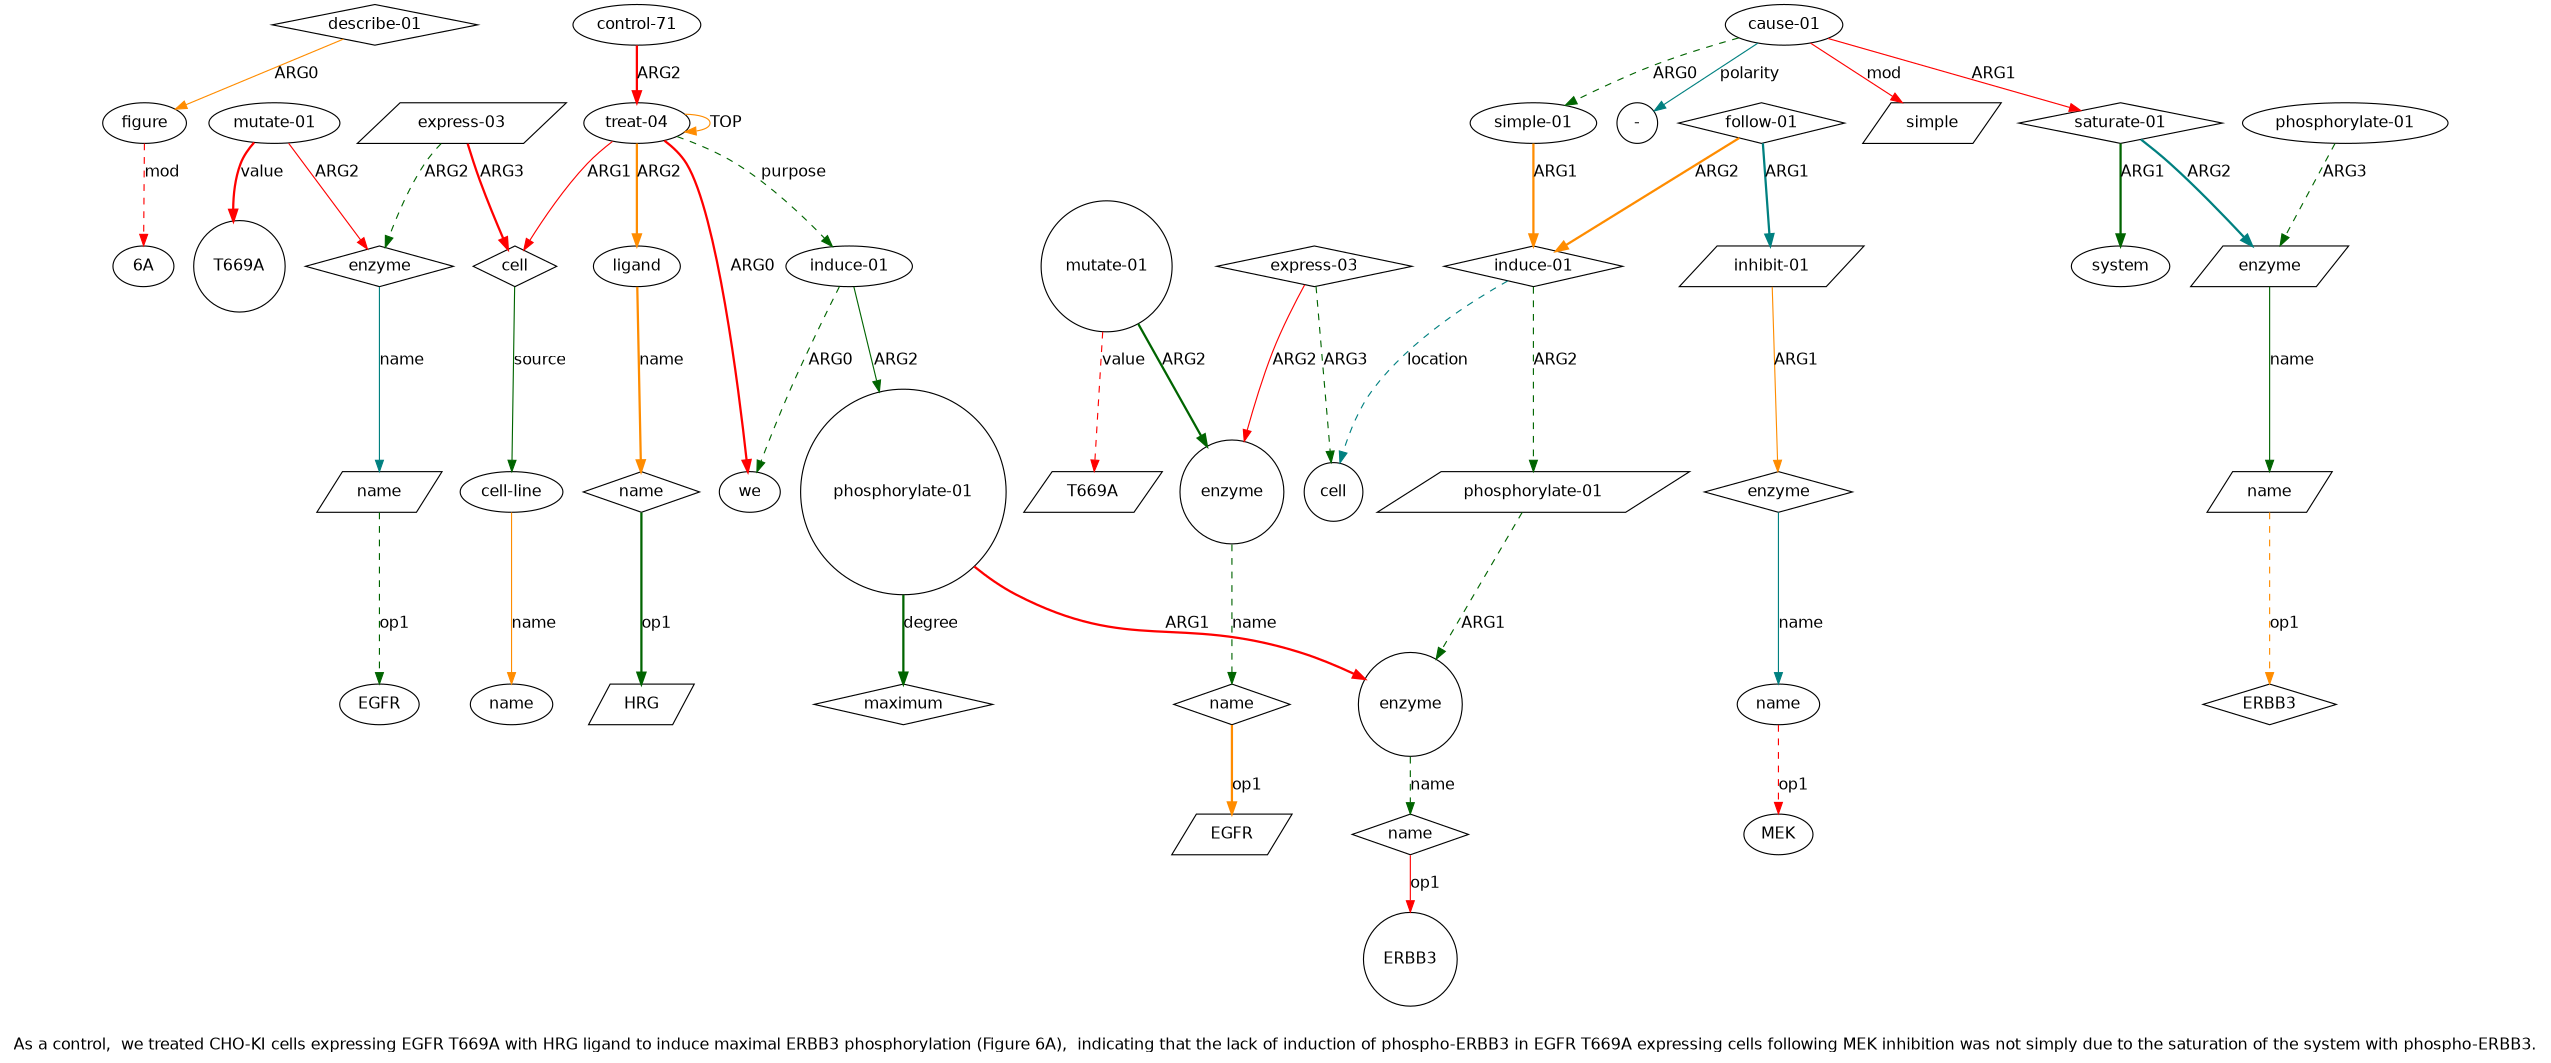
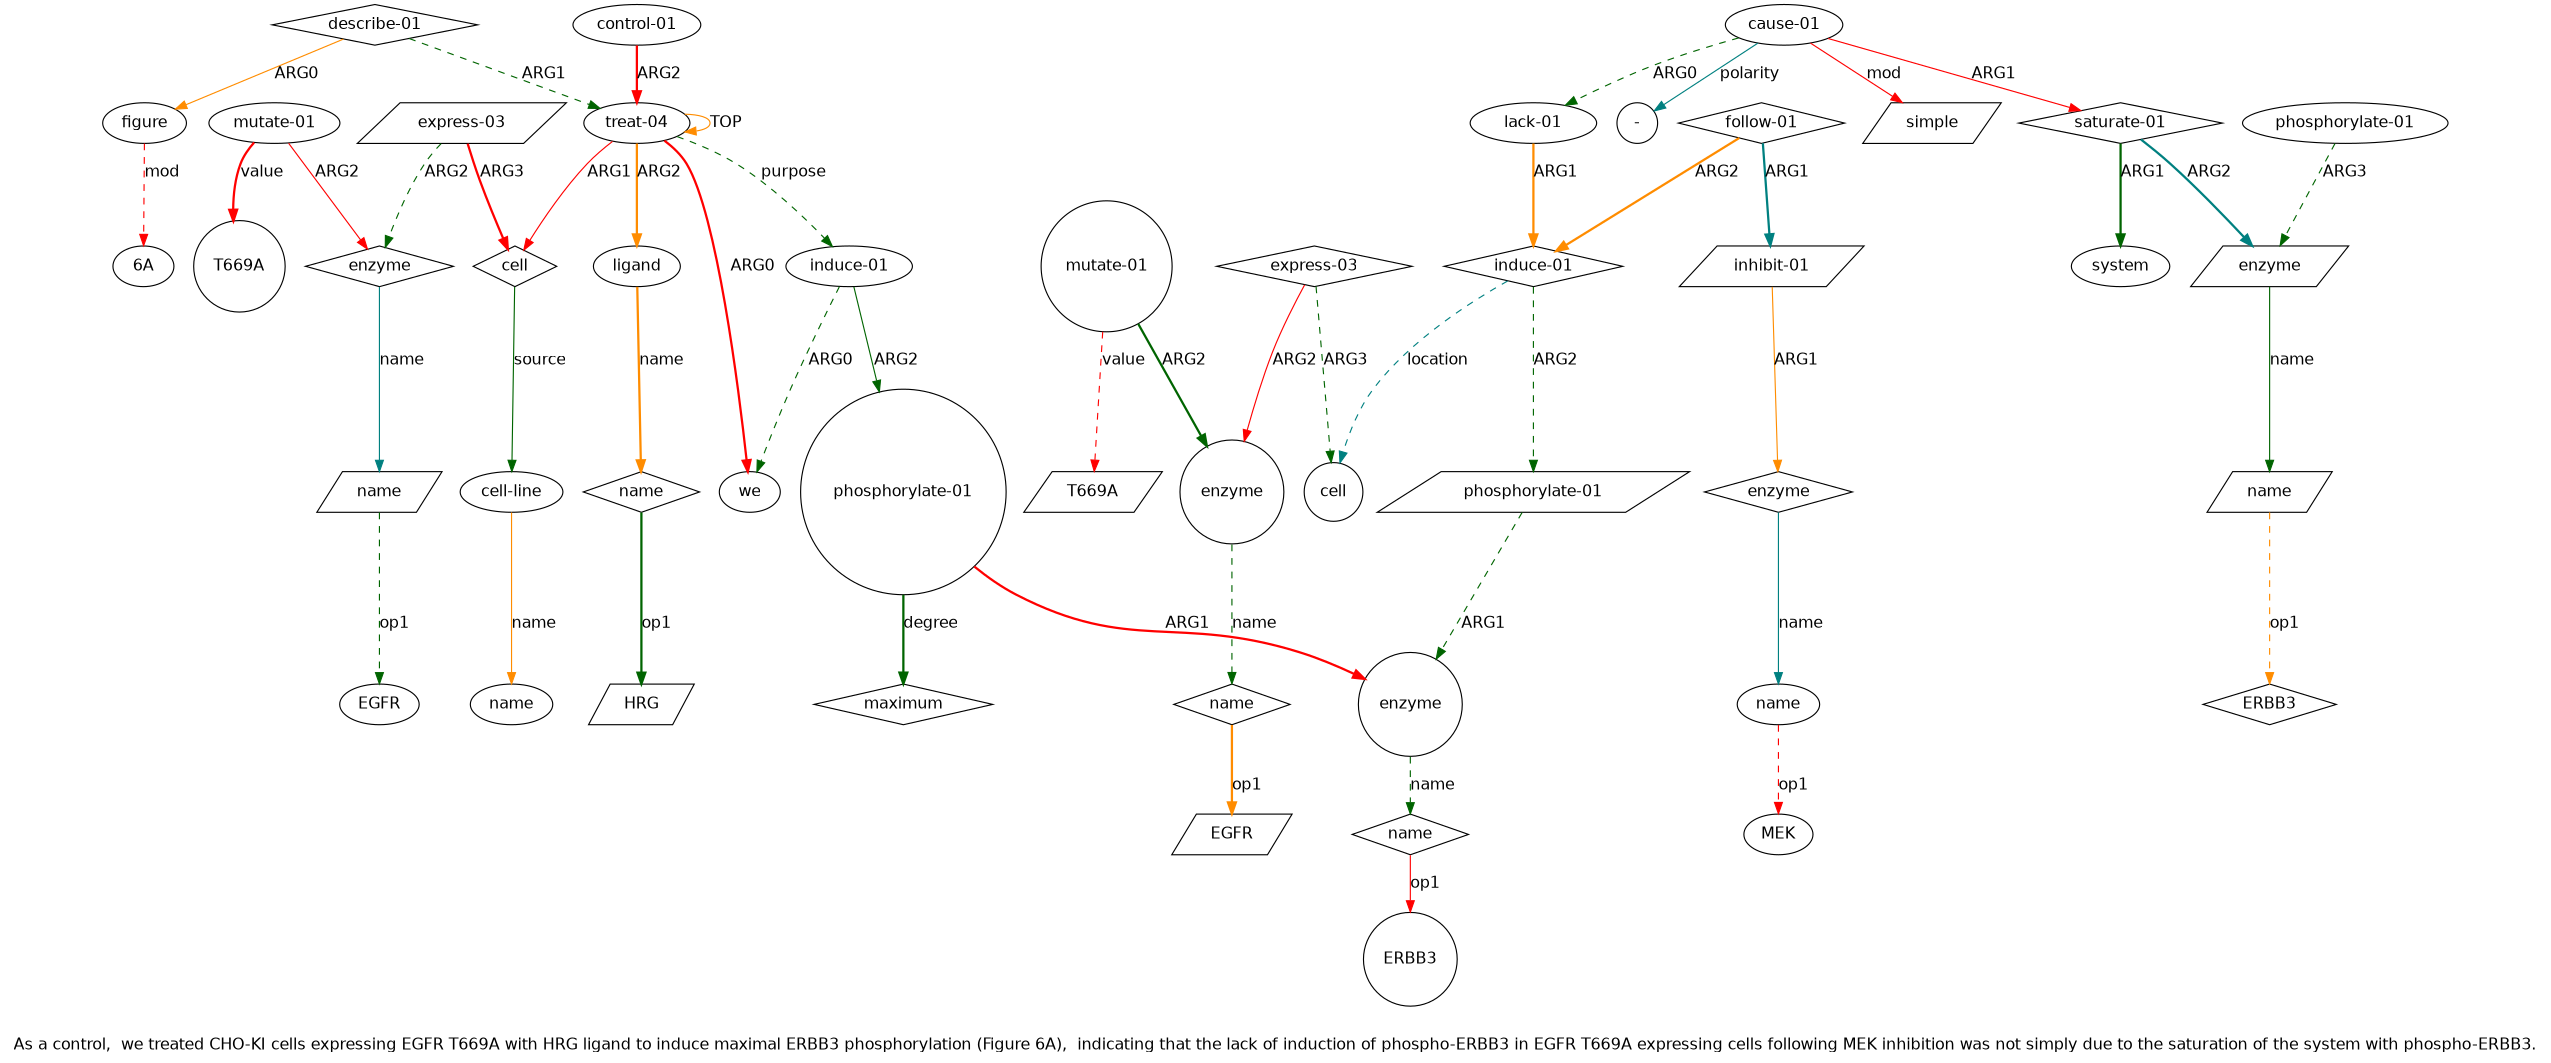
node "control-71": label "control-71" -> "control-01"
edge "describe-01" -> "treat-04": added, label "ARG1"
node "simple-01": label "simple-01" -> "lack-01"
